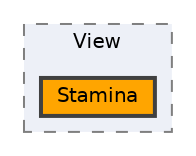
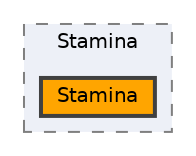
cluster "View": label "View" -> "Stamina"
